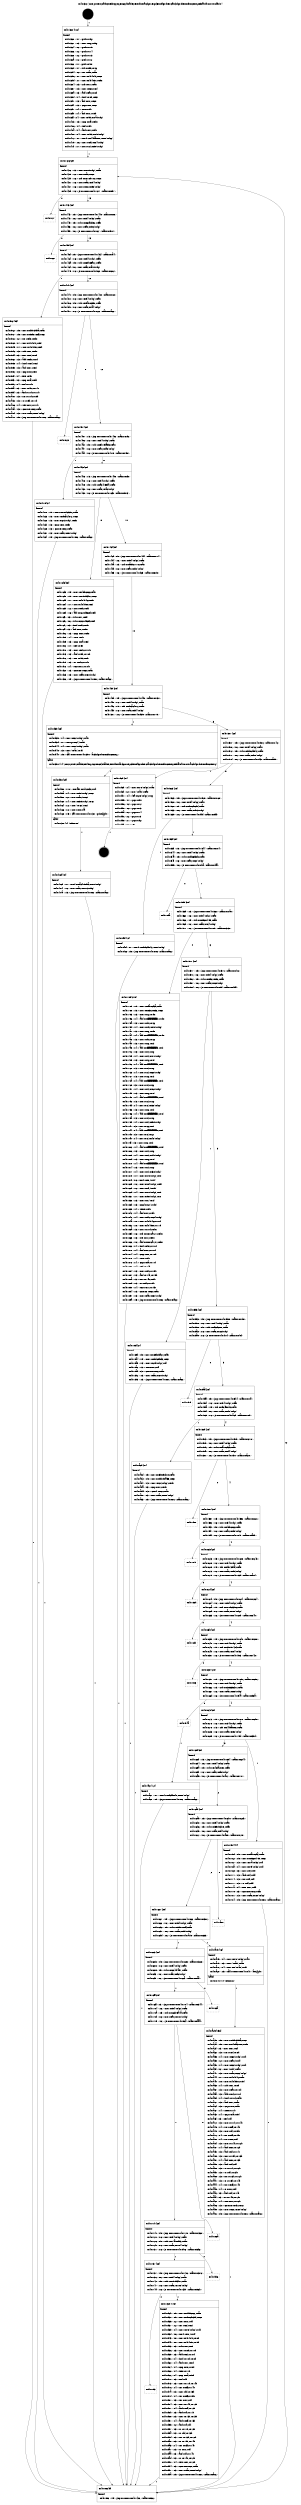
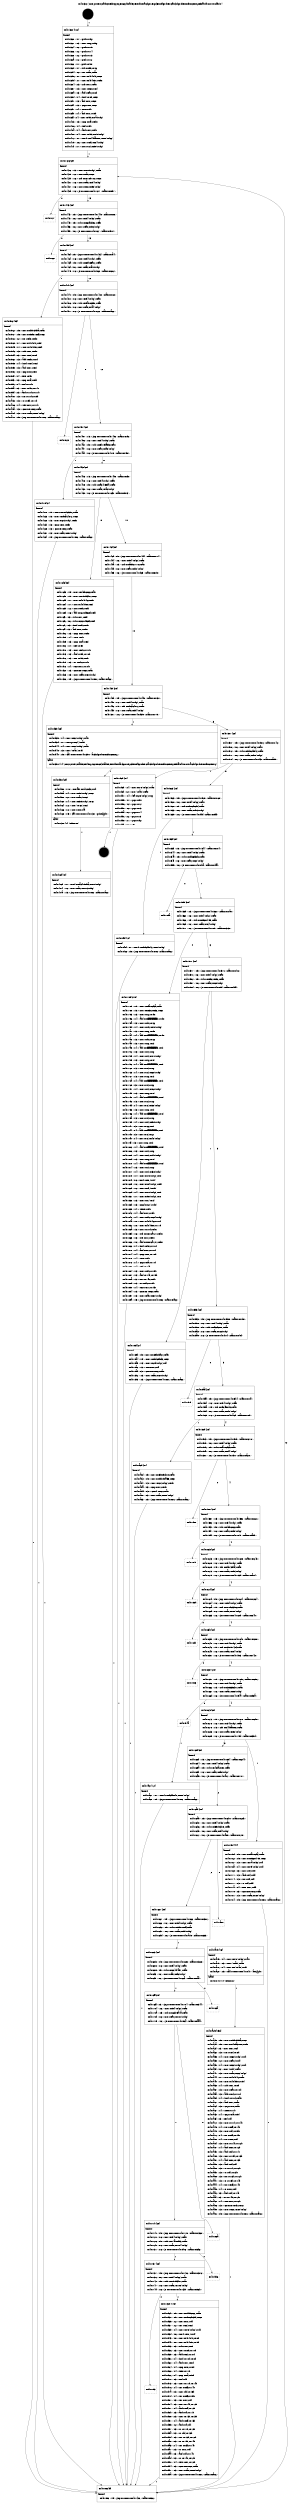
edge "0x401b6d [18]" -> "0x401e8c [5]": now "0x401dcb [21]" -> "0x401e8c [5]"
edge "0x4016c7 [28]" -> "0x401a15 [16]": removed, label "1"
